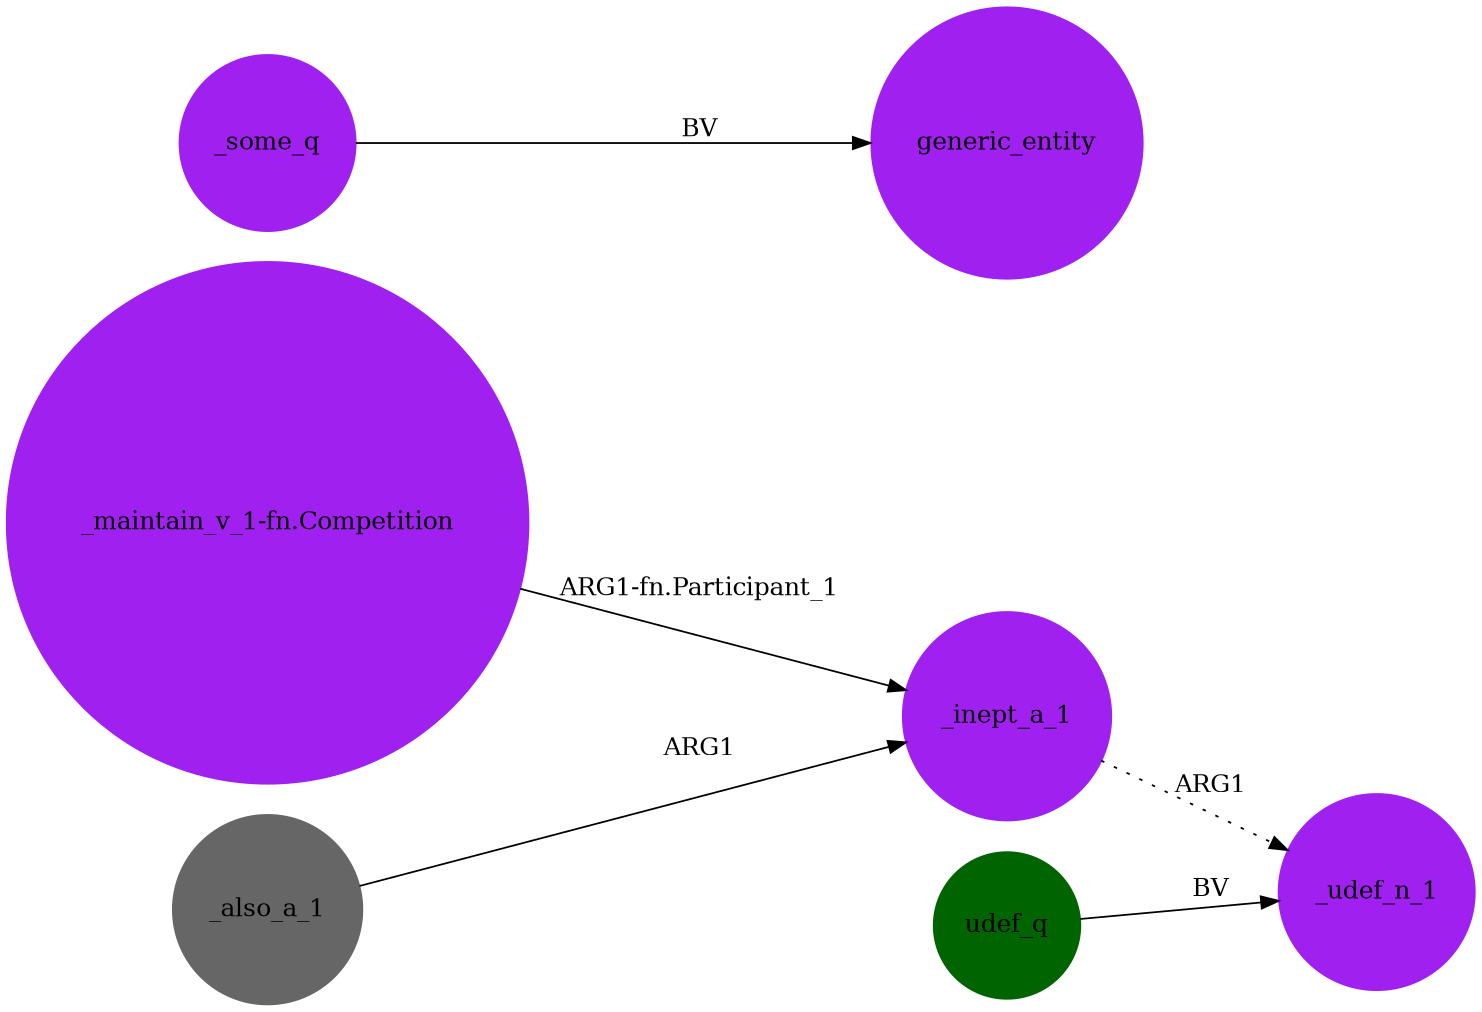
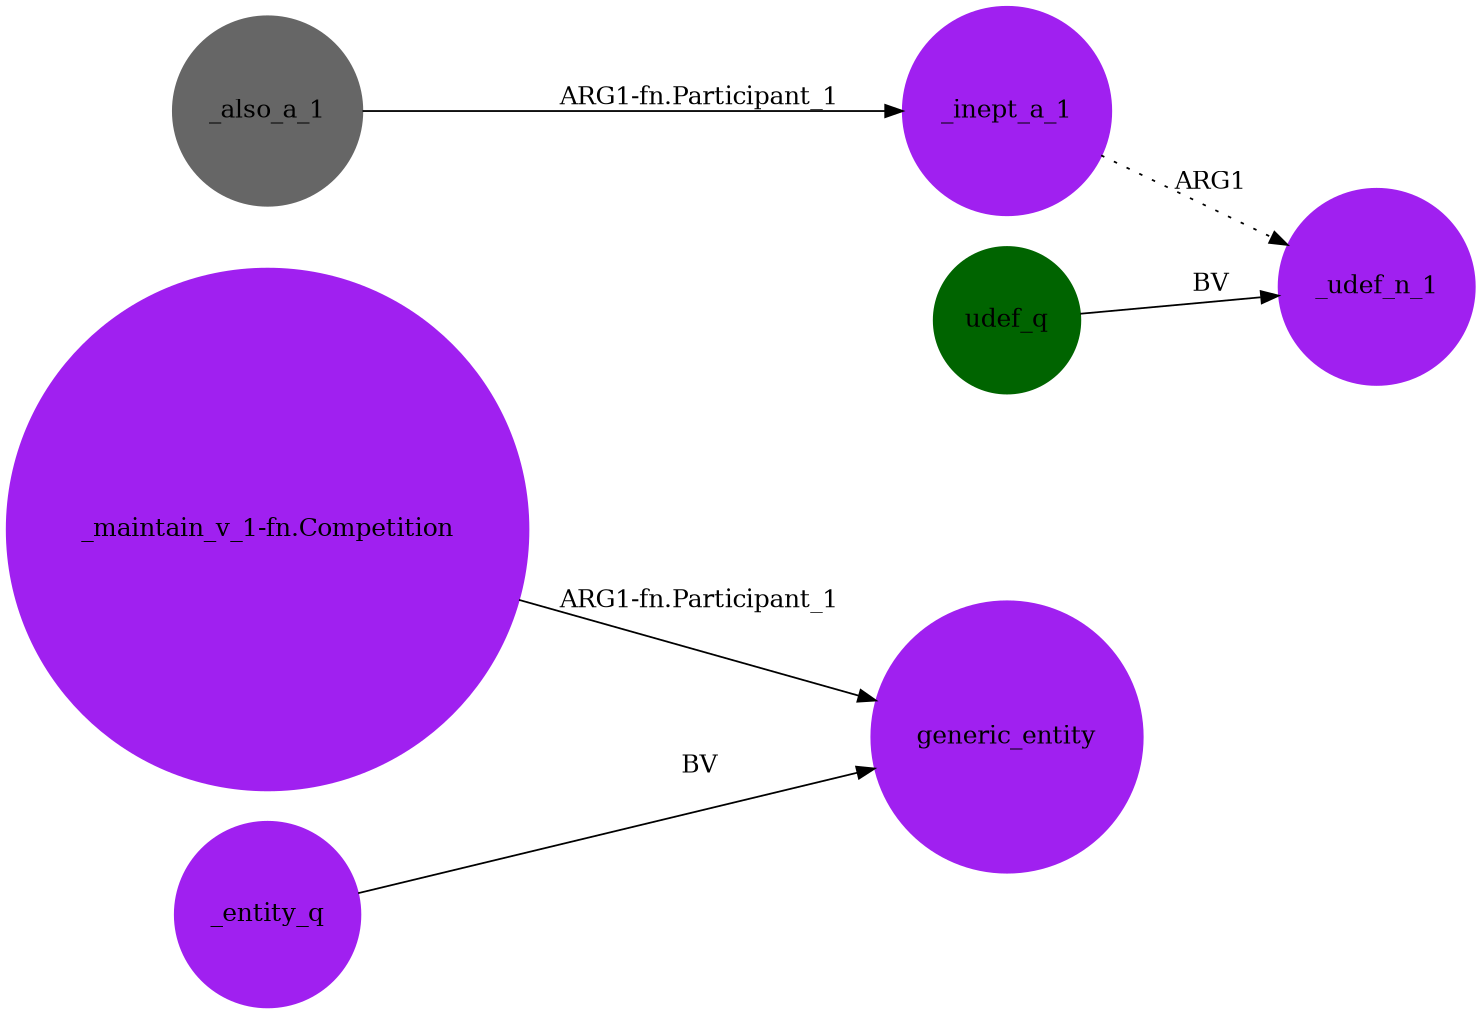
node "_some_q": label "_some_q" -> "_entity_q"
edge "_maintain_v_1-fn.Competition" -> "_inept_a_1": now "_maintain_v_1-fn.Competition" -> "generic_entity"
edge "_also_a_1" -> "_inept_a_1": label "ARG1" -> "ARG1-fn.Participant_1"
